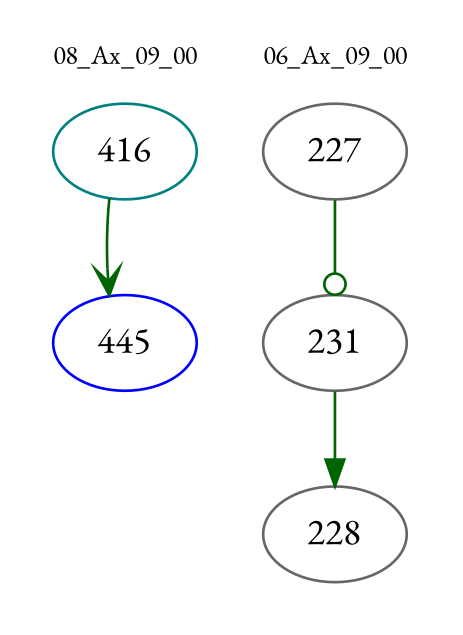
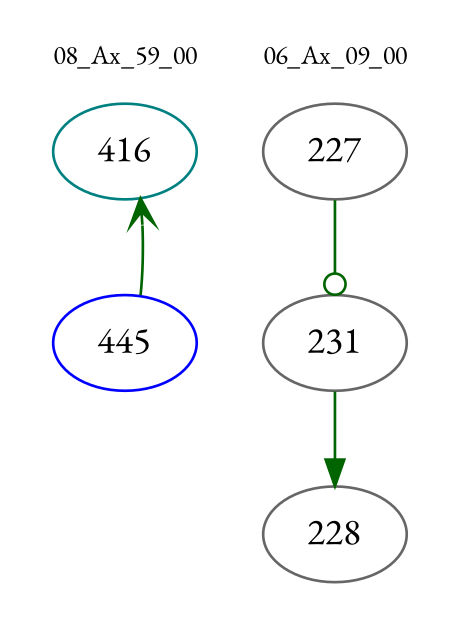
cluster "08_Ax_09_00": label "08_Ax_09_00" -> "08_Ax_59_00"
edge "416" -> "445": reversed
